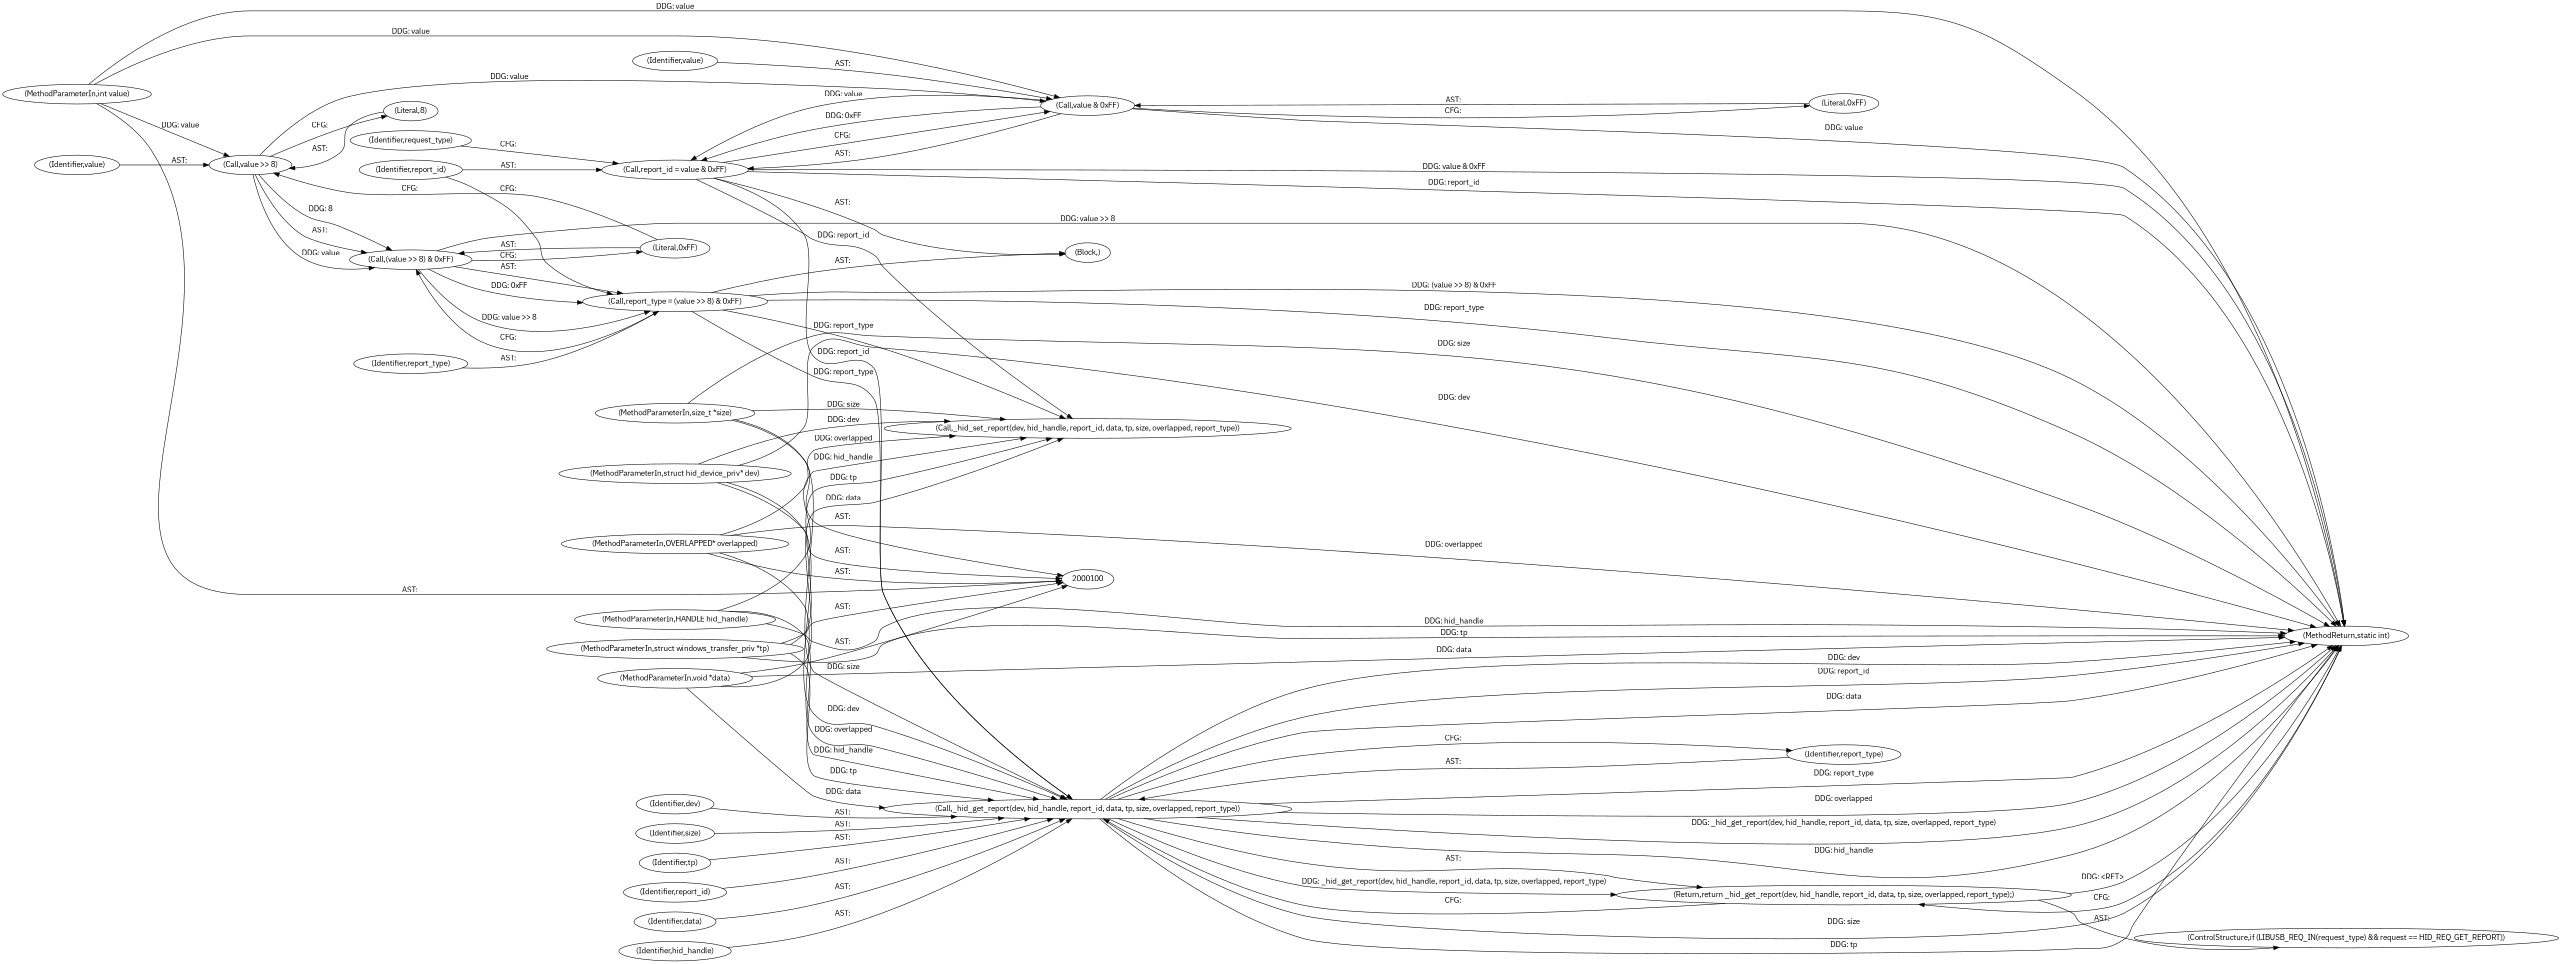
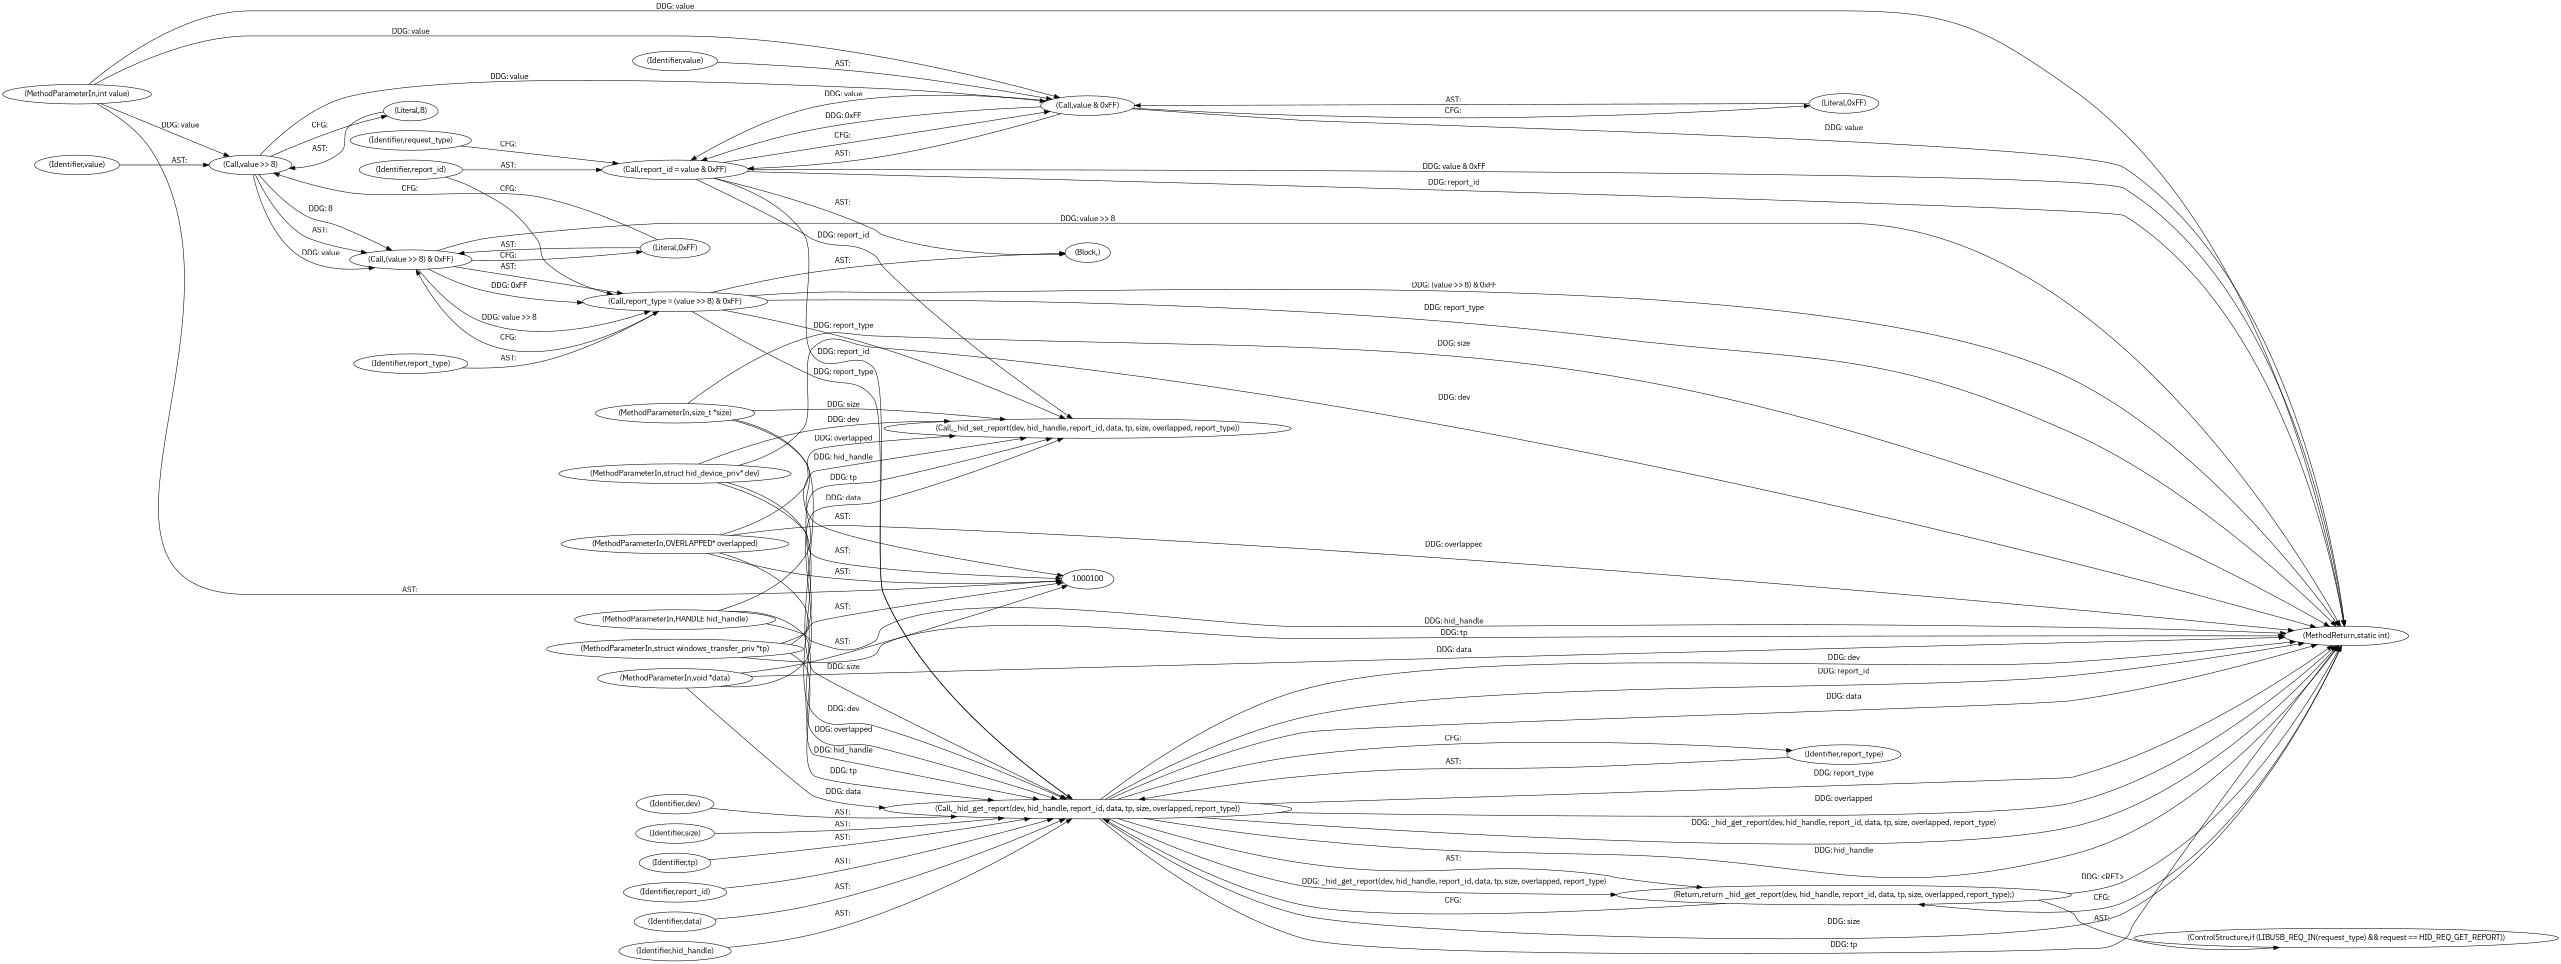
node "2000100": label "2000100" -> "1000100"
